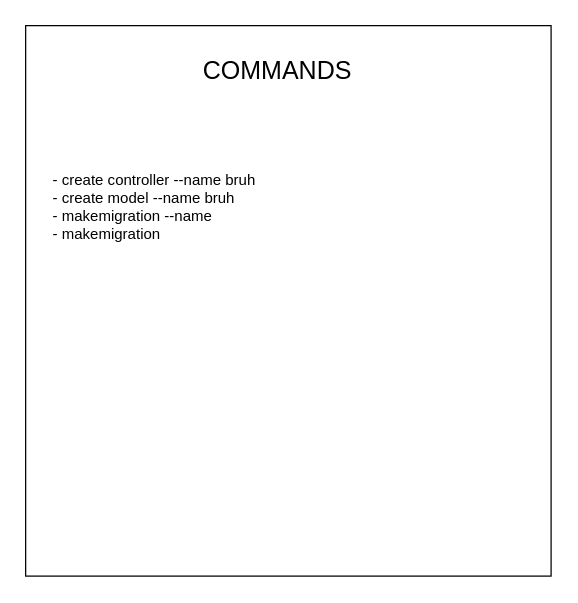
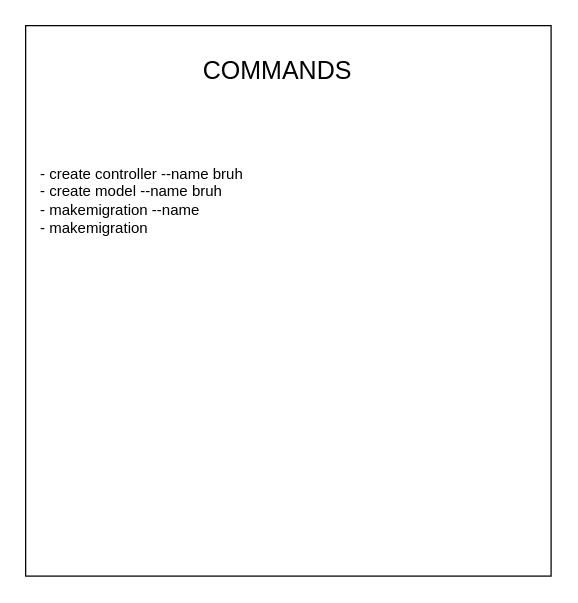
node "- create controller --name bruh - create model --name bruh - makemigration --name - makemigration": moved (238, 207) -> (226, 201)
